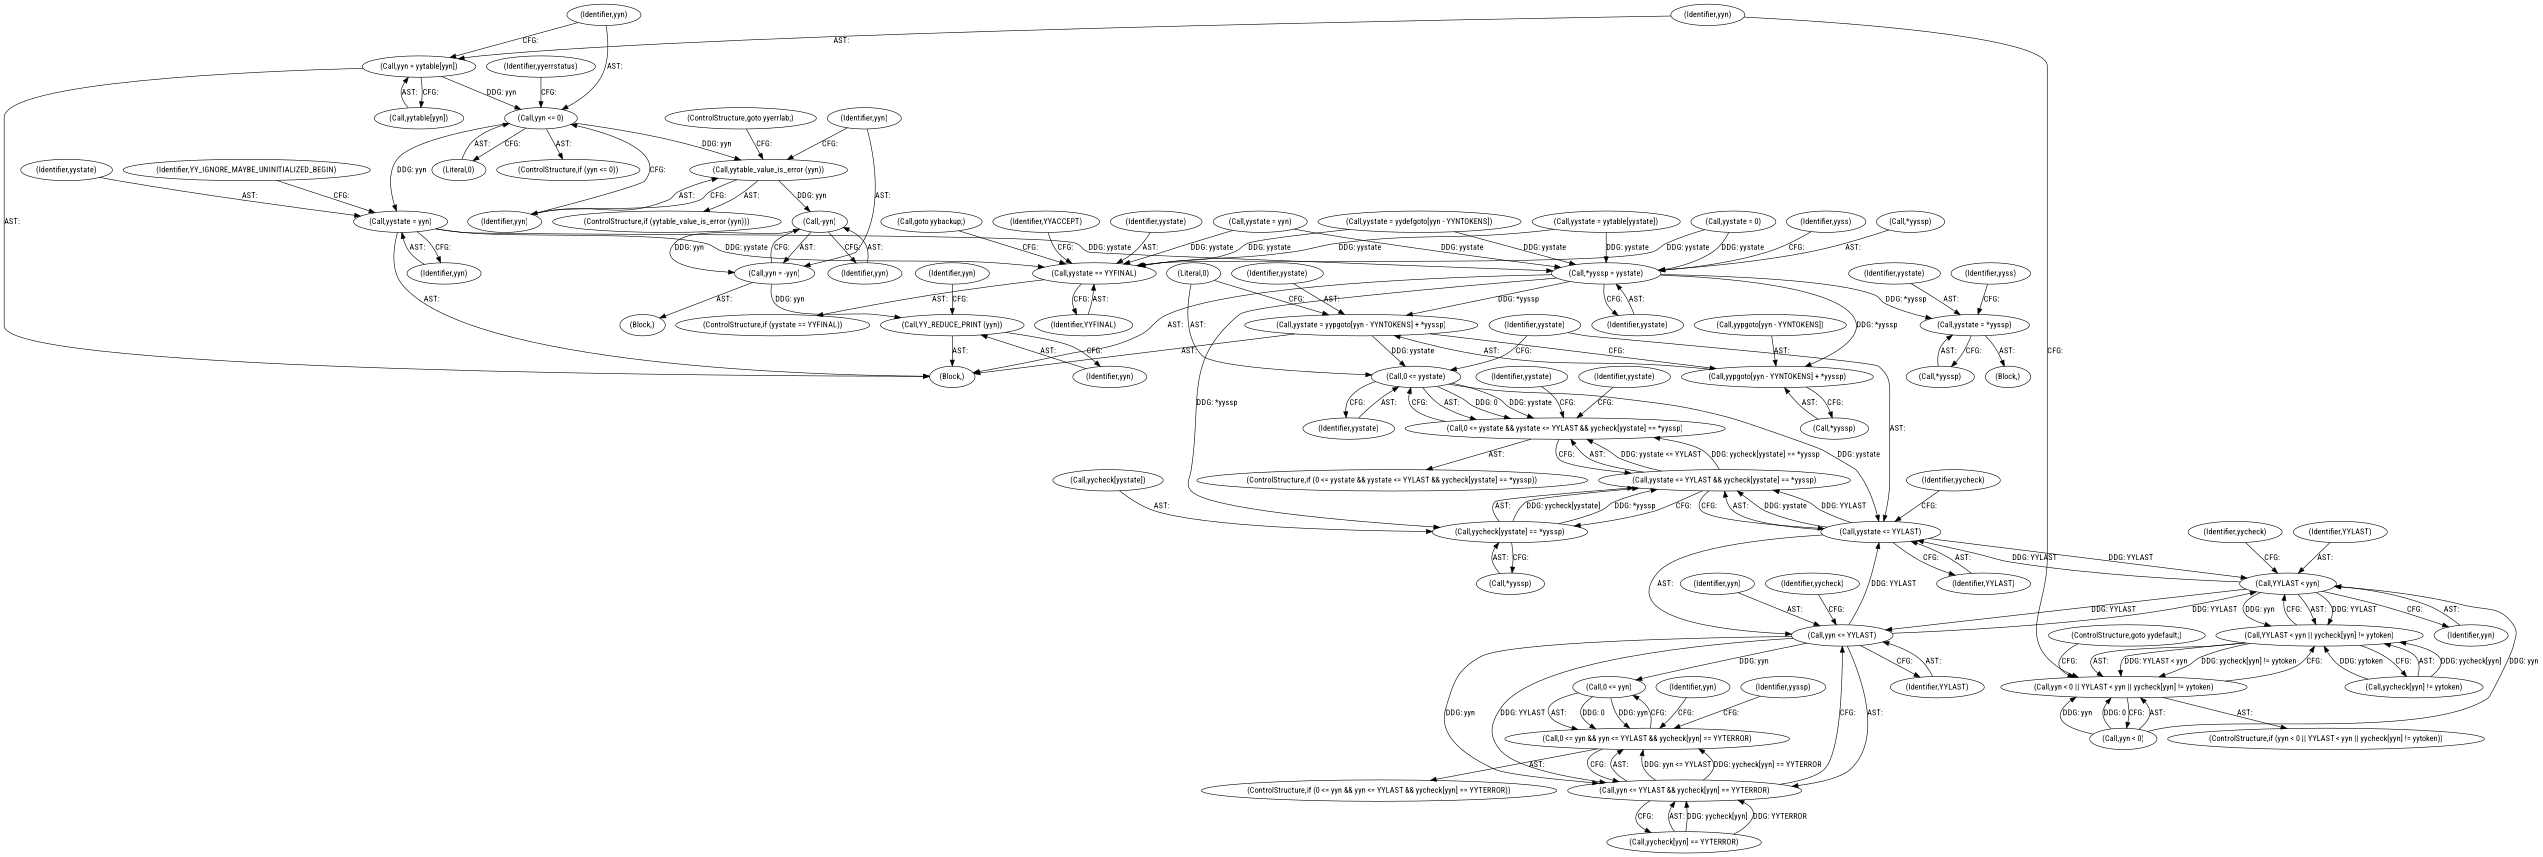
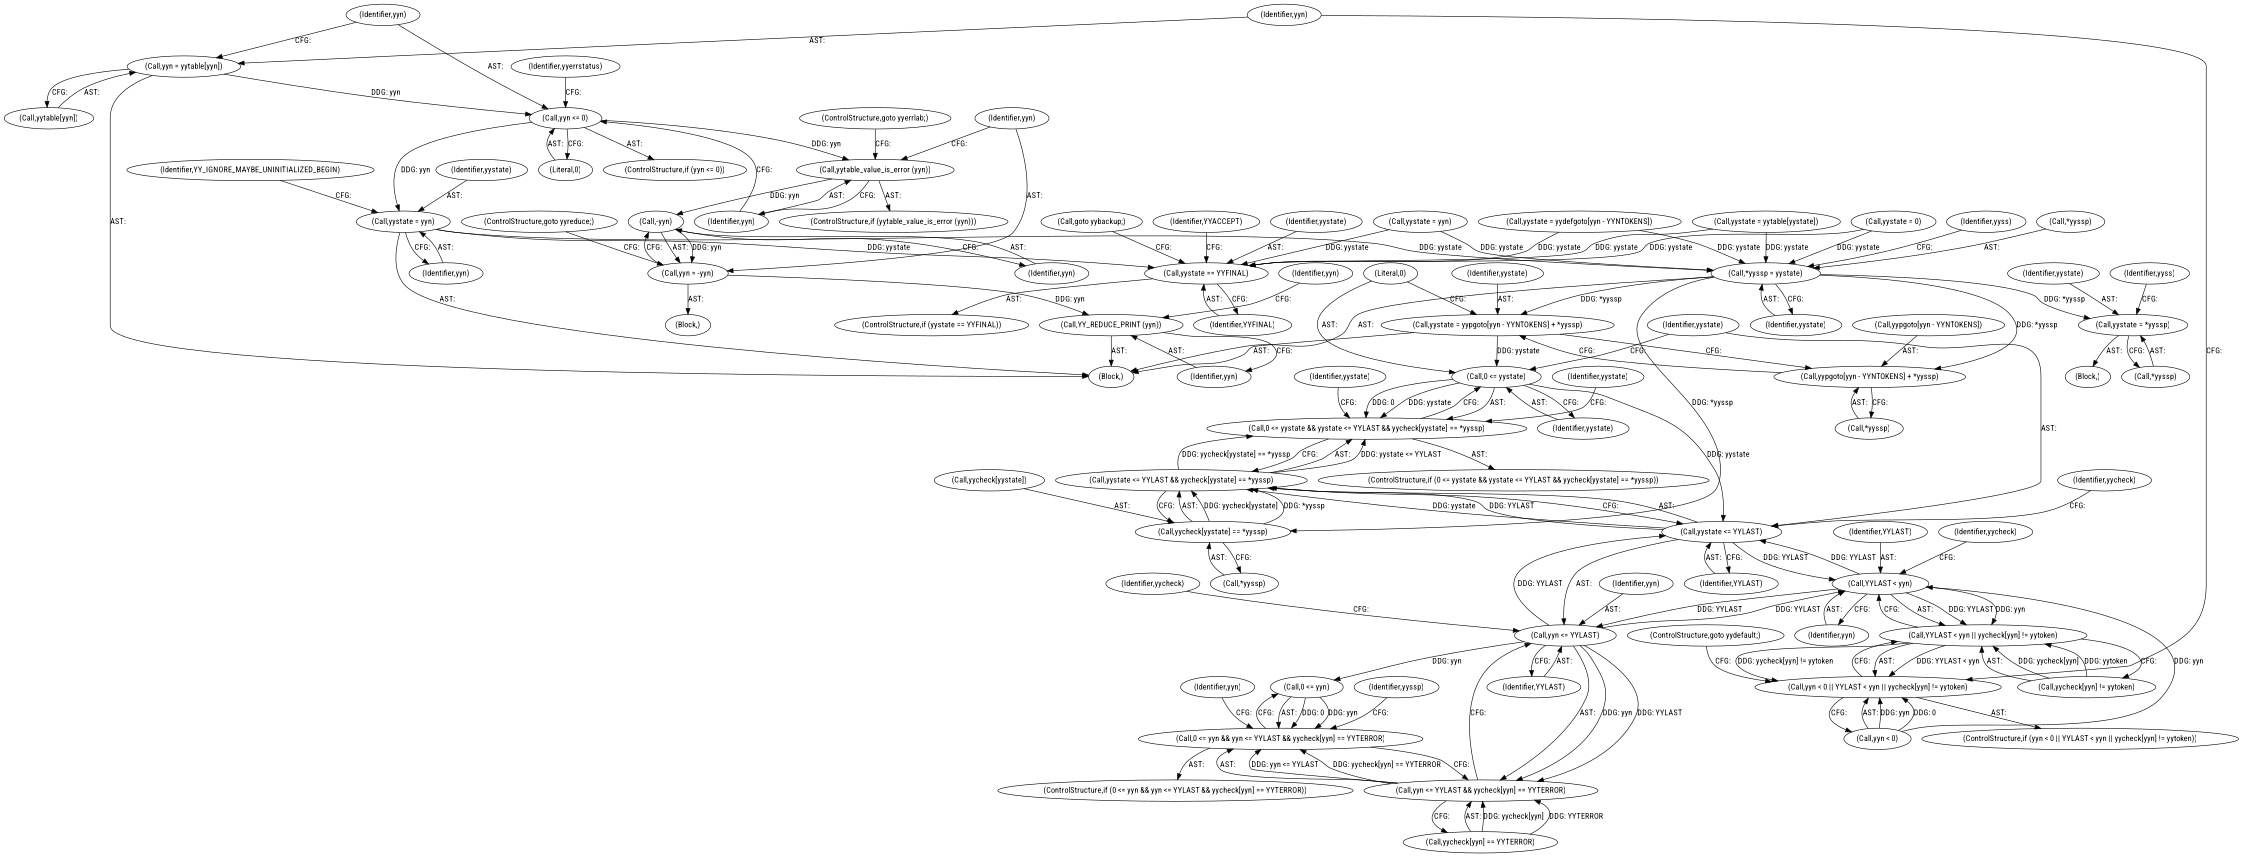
node "(ControlStructure,goto yyreduce;)": added
edge "(Call,yypgoto[yyn - YYNTOKENS] + *yyssp)" -> "(Call,yystate = yypgoto[yyn - YYNTOKENS] + *yyssp)": label "AST: " -> "CFG: "
